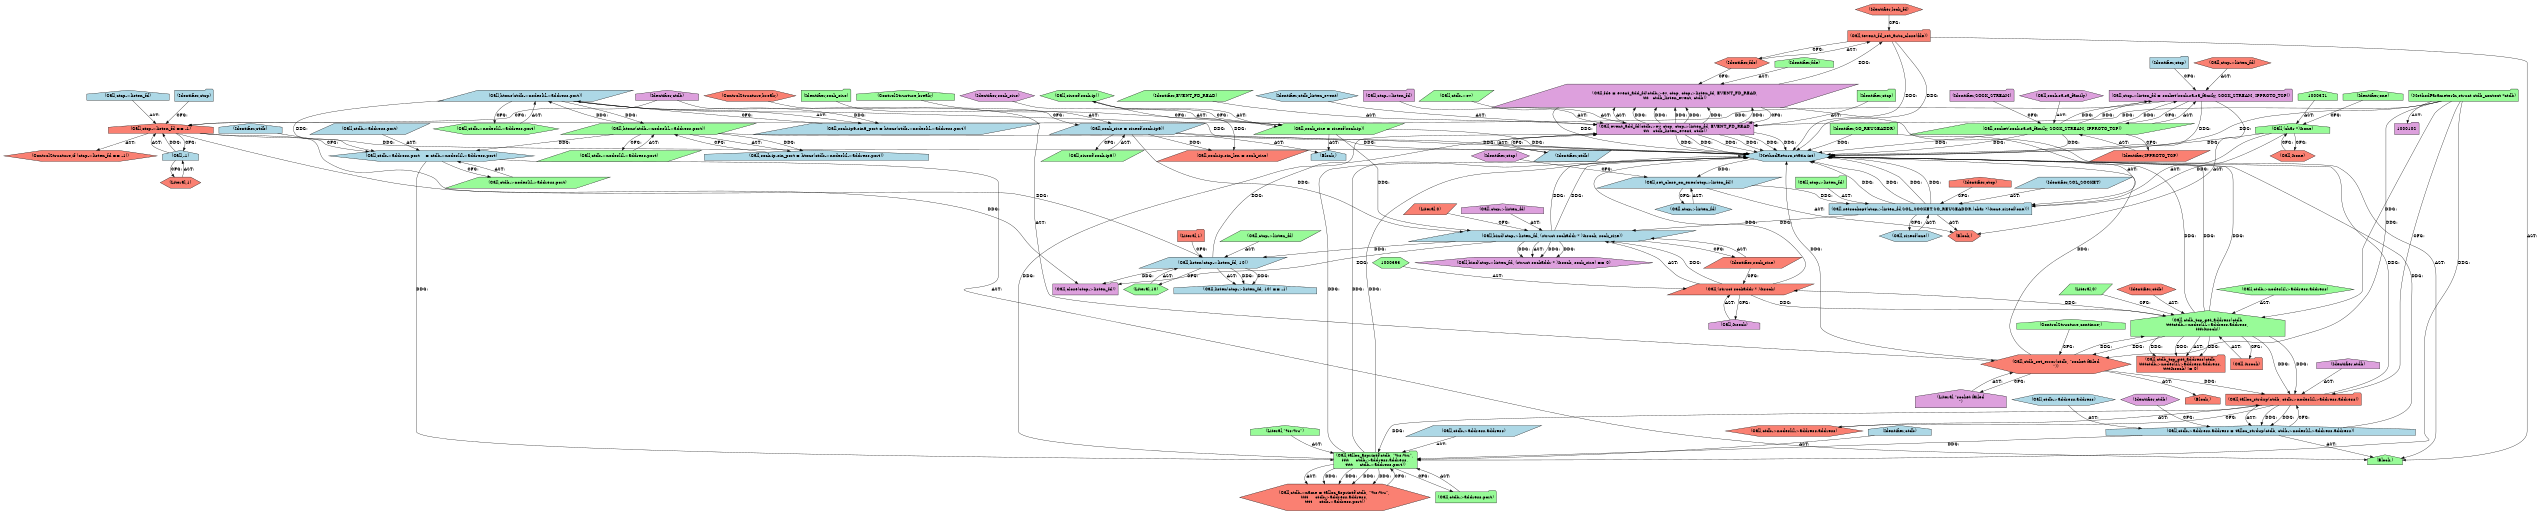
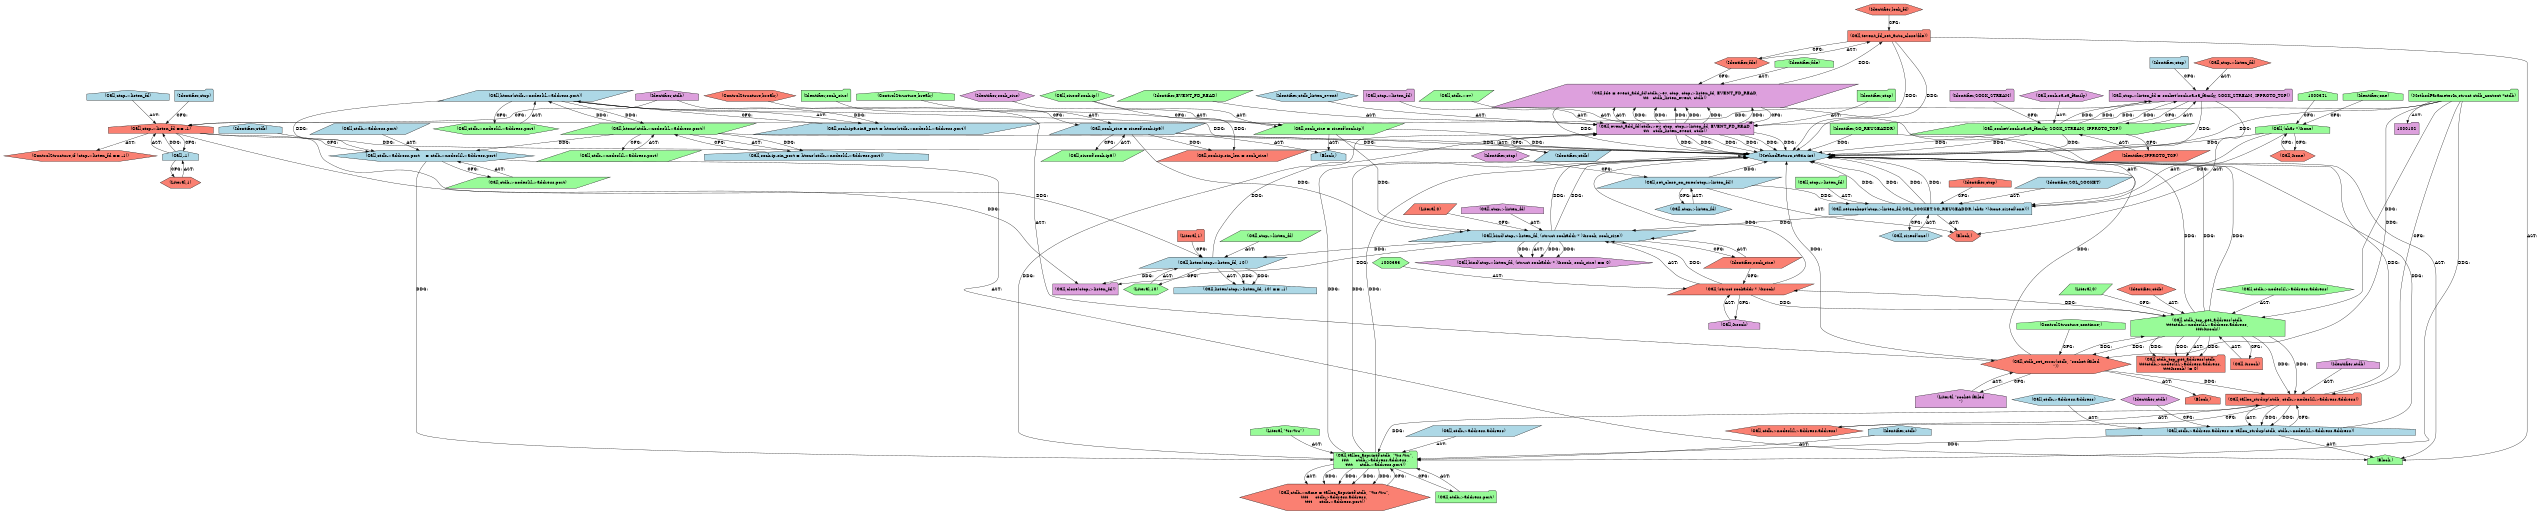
edge "(Call,sock_size = sizeof(sock.ip))" -> "(Call,sizeof(sock.ip))": removed, label "CFG:"
edge "1000341" -> "(Call,(char *)&one)": label "AST: " -> "CFG: "
edge "(MethodReturn,static int)" -> "(Call,set_close_on_exec(ctcp->listen_fd))": reversed
